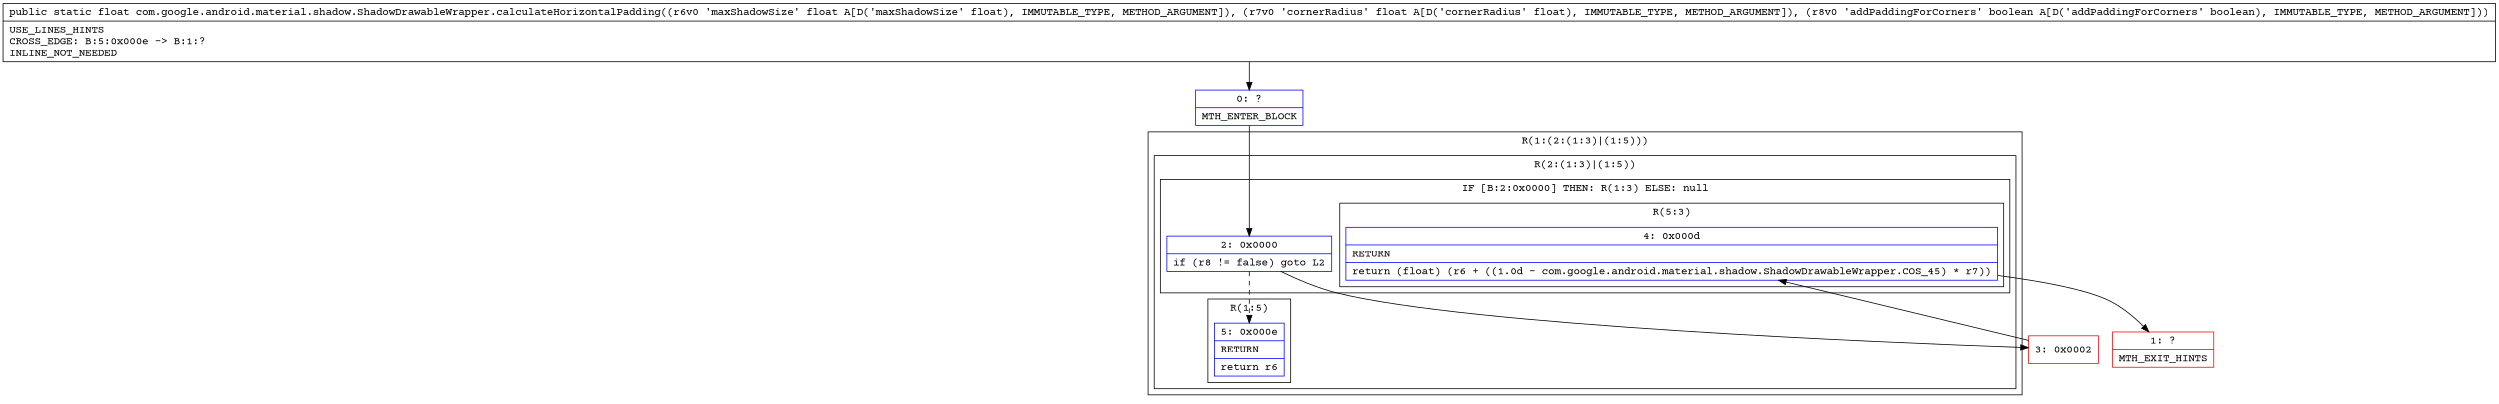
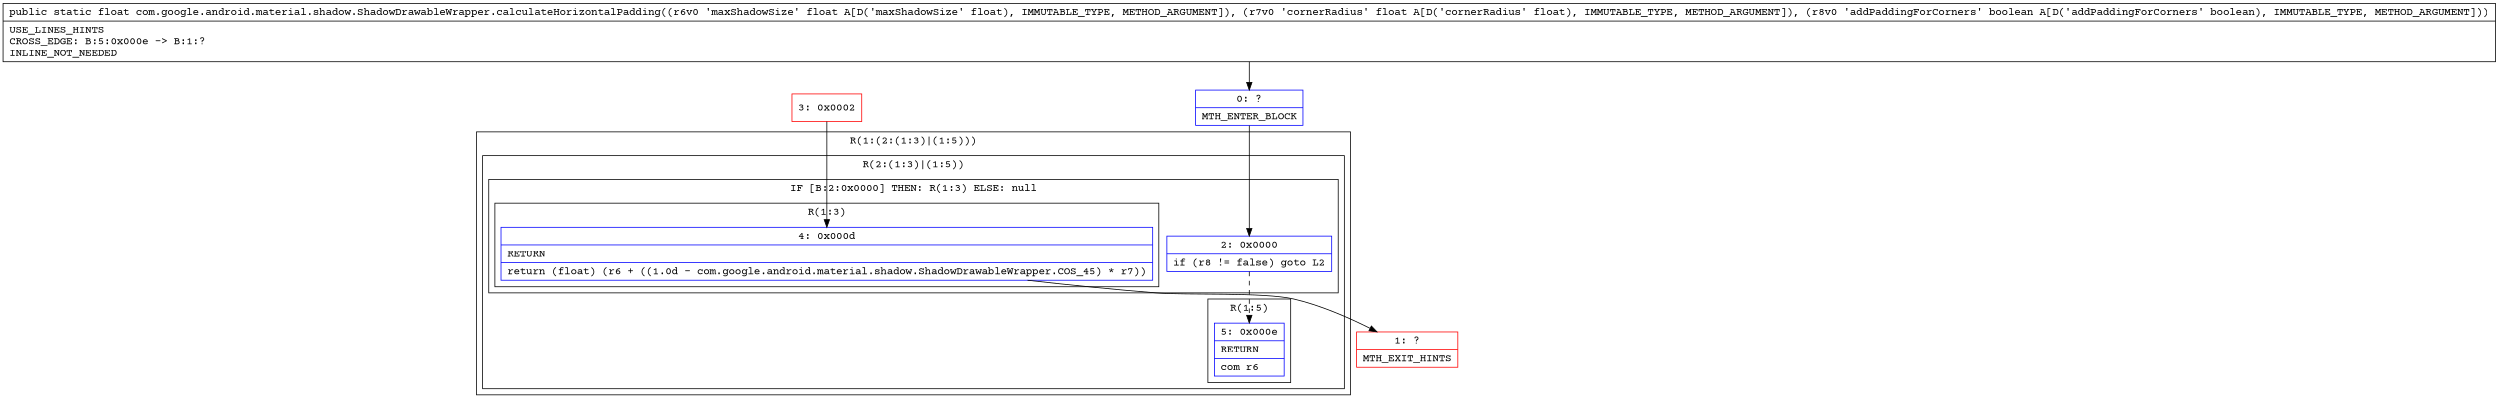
cluster "R(5:3)": label "R(5:3)" -> "R(1:3)"
edge "2: 0x0000" -> "3: 0x0002": removed
node "5: 0x000e": text "return r6" -> "com r6"
